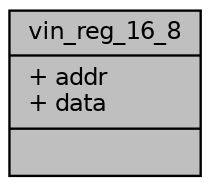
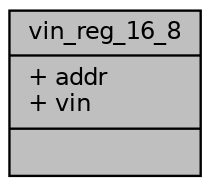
node "vin_reg_16_8": text "+ data" -> "+ vin"
